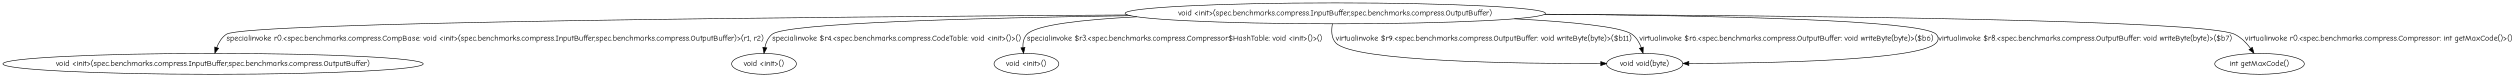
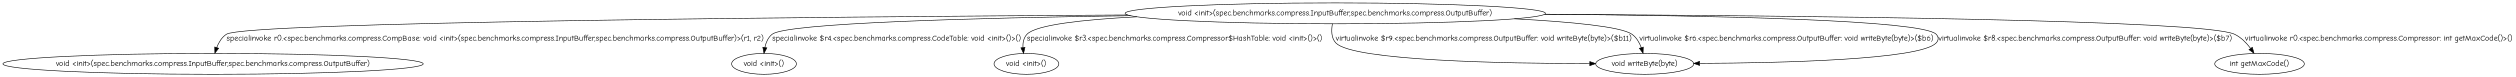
node "void void(byte)": label "void void(byte)" -> "void writeByte(byte)"
